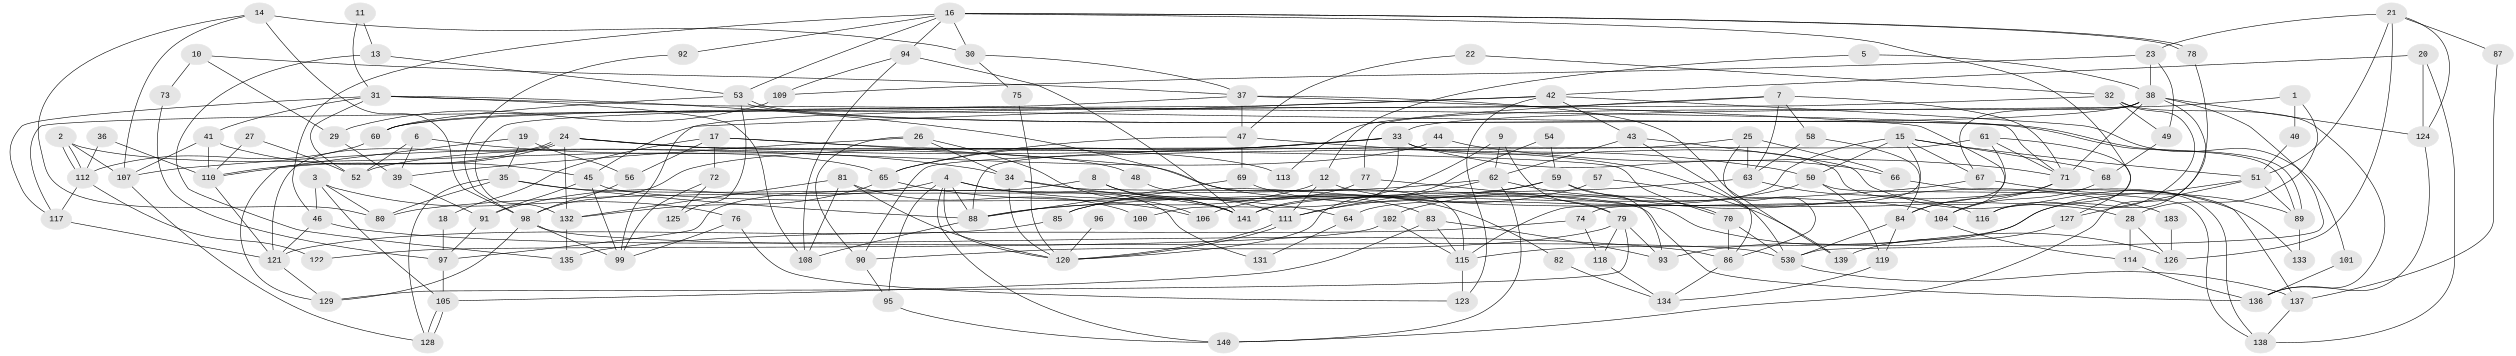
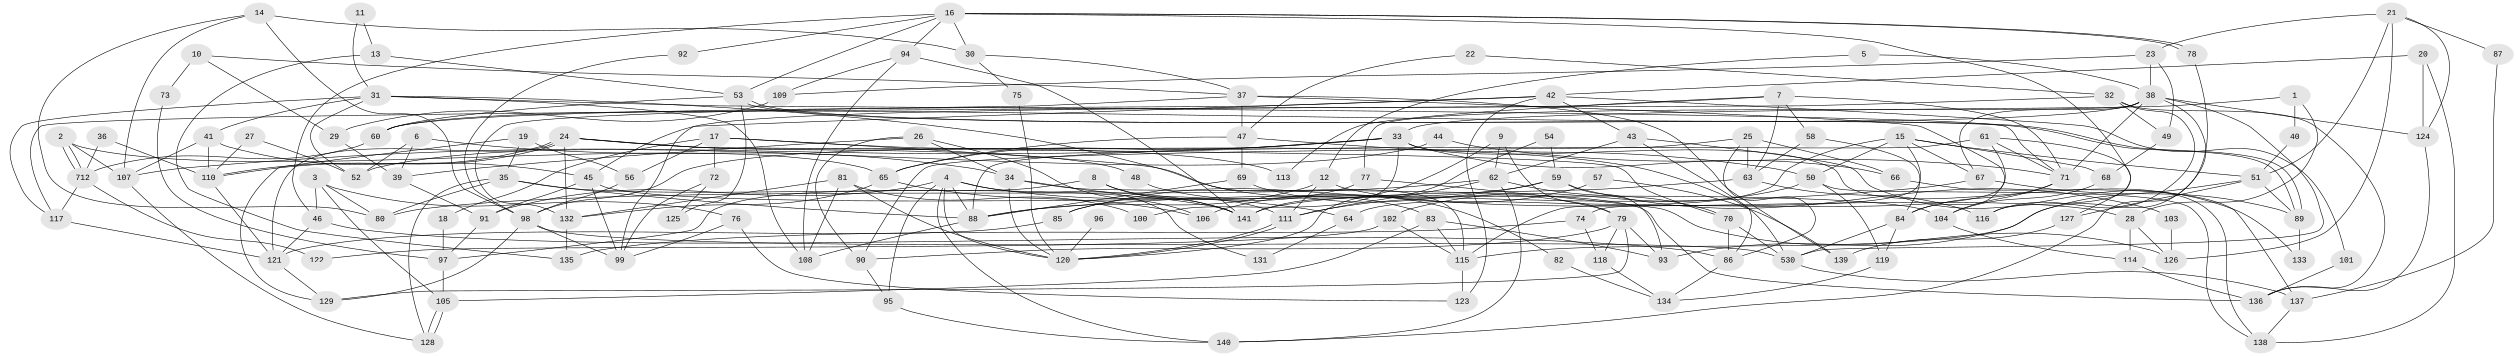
node "112": label "112" -> "712"
node "183": label "183" -> "103"
